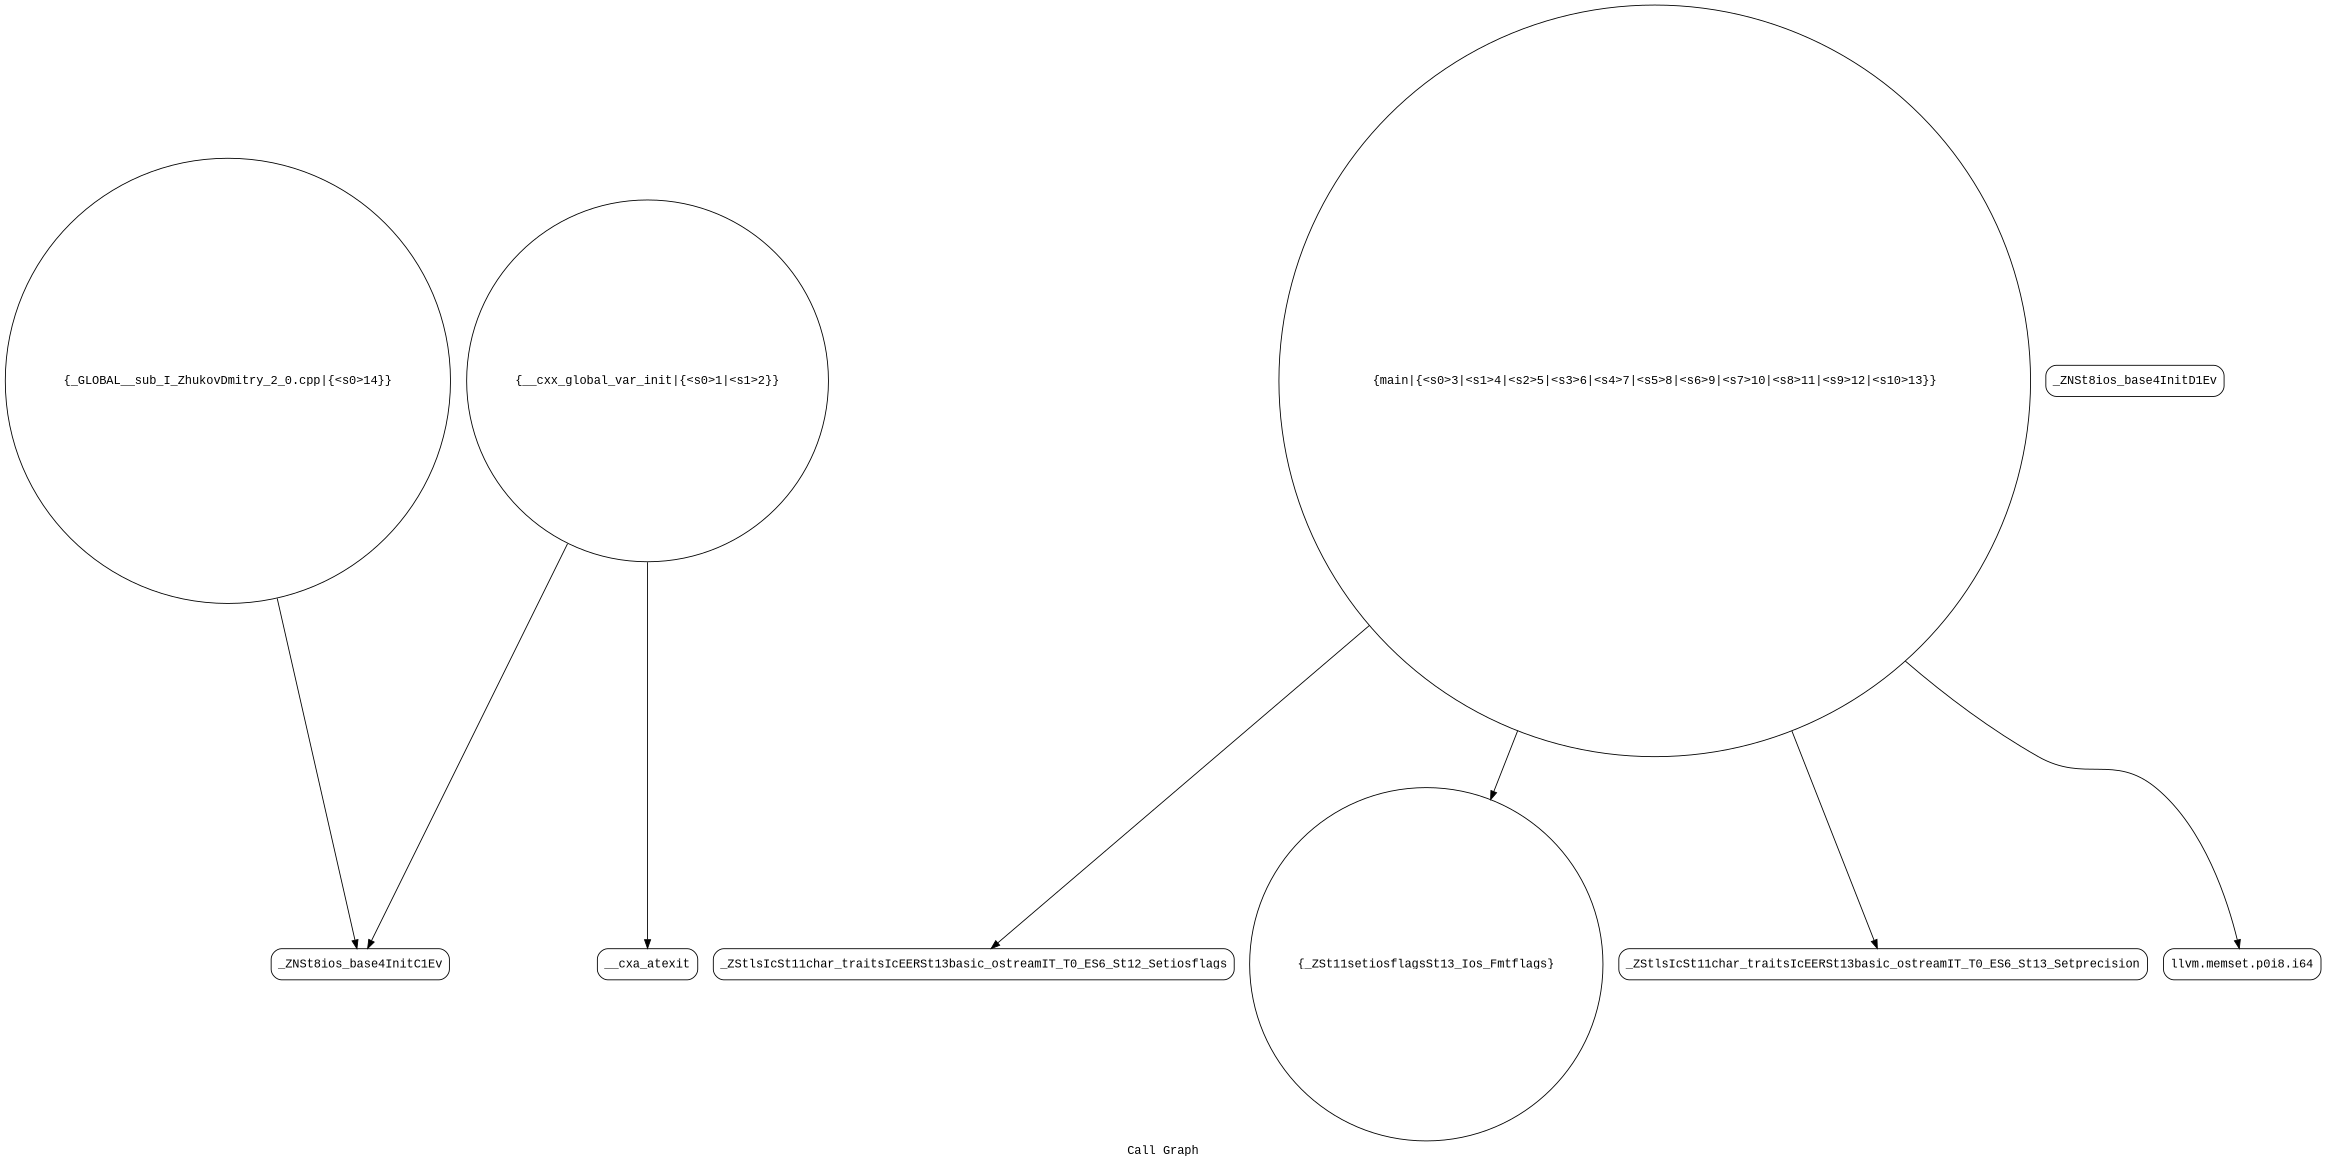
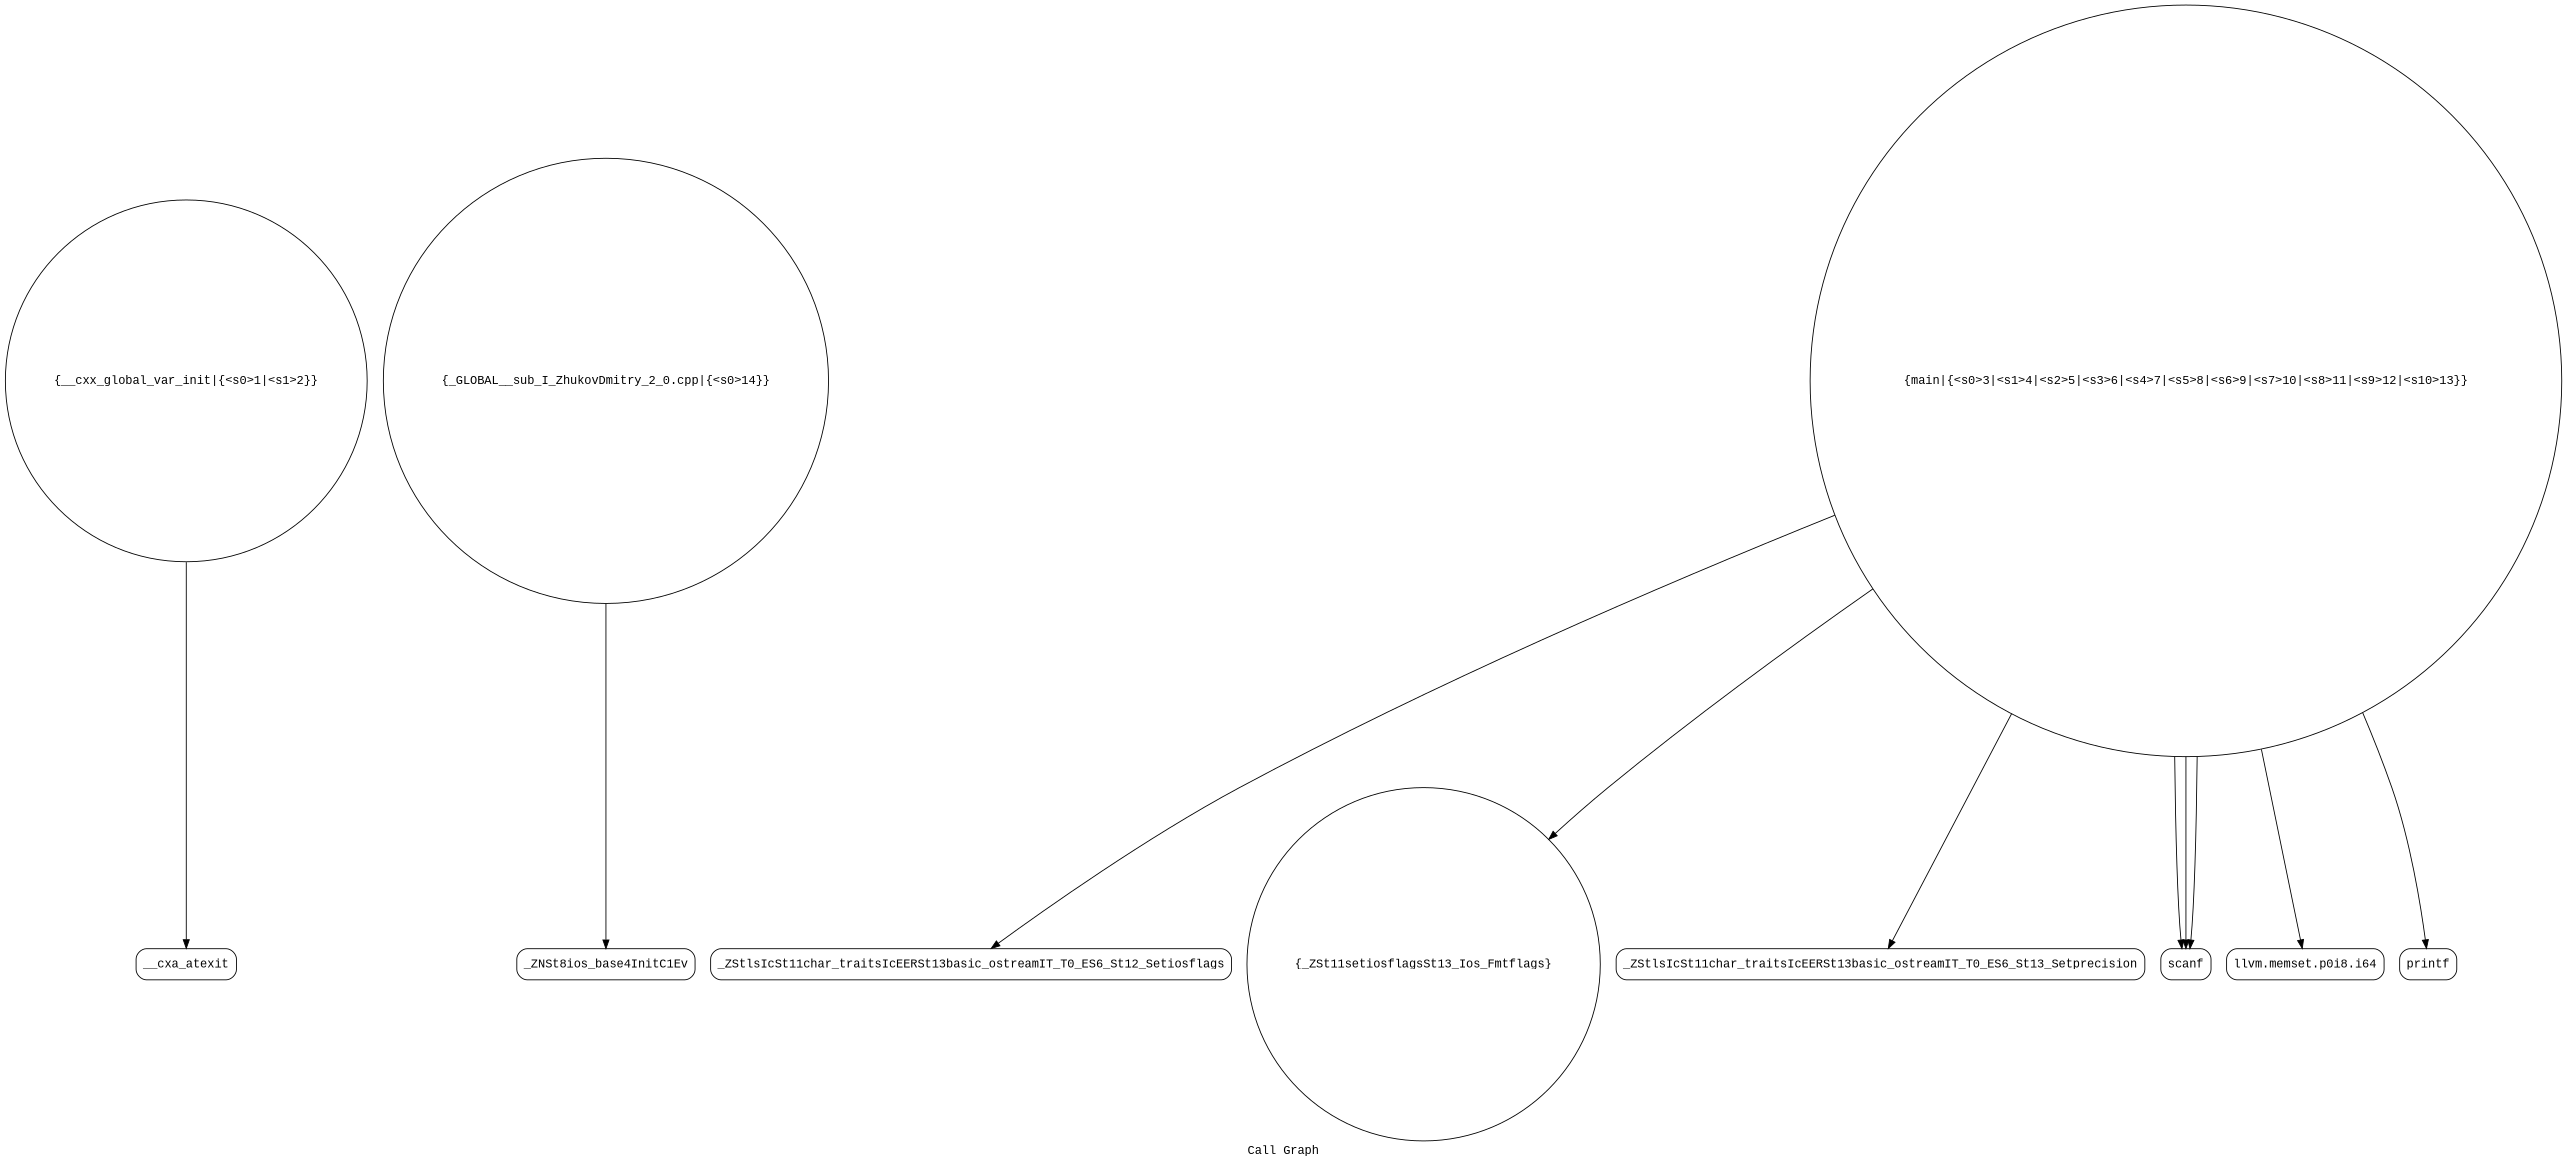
node "_ZNSt8ios_base4InitD1Ev": removed
edge "{__cxx_global_var_init|{<s0>1|<s1>2}}" -> "_ZNSt8ios_base4InitC1Ev": removed
node "scanf": added
node "printf": added
